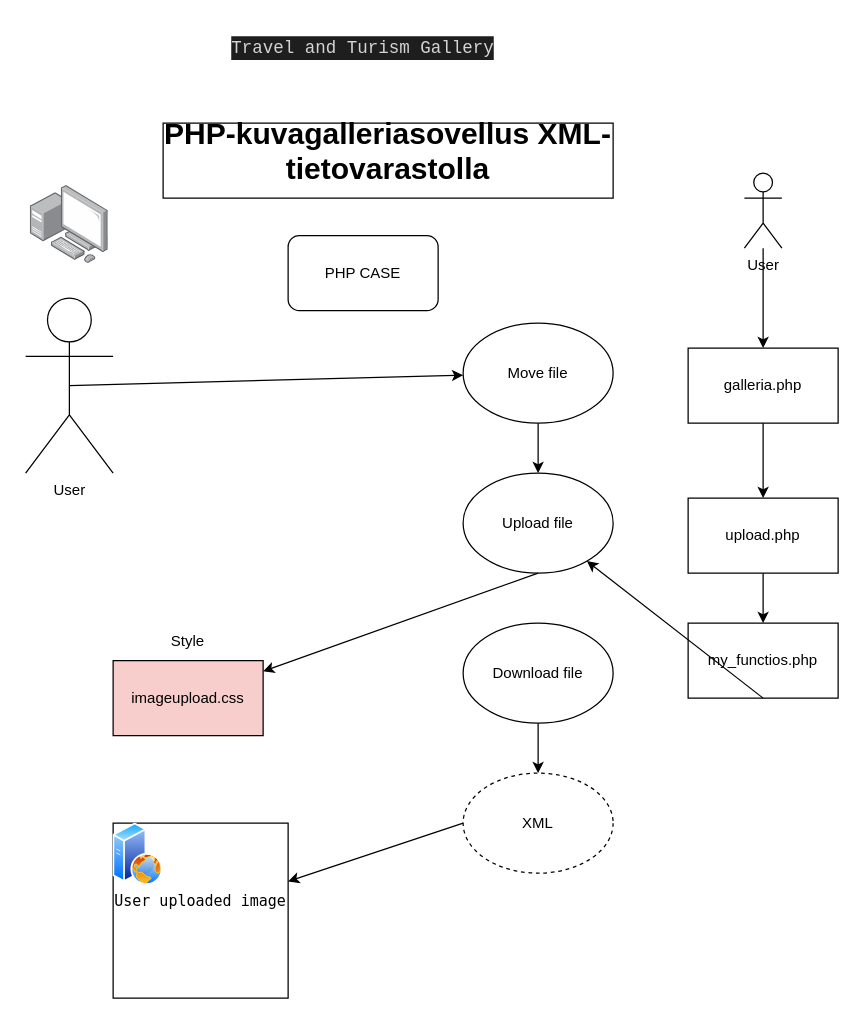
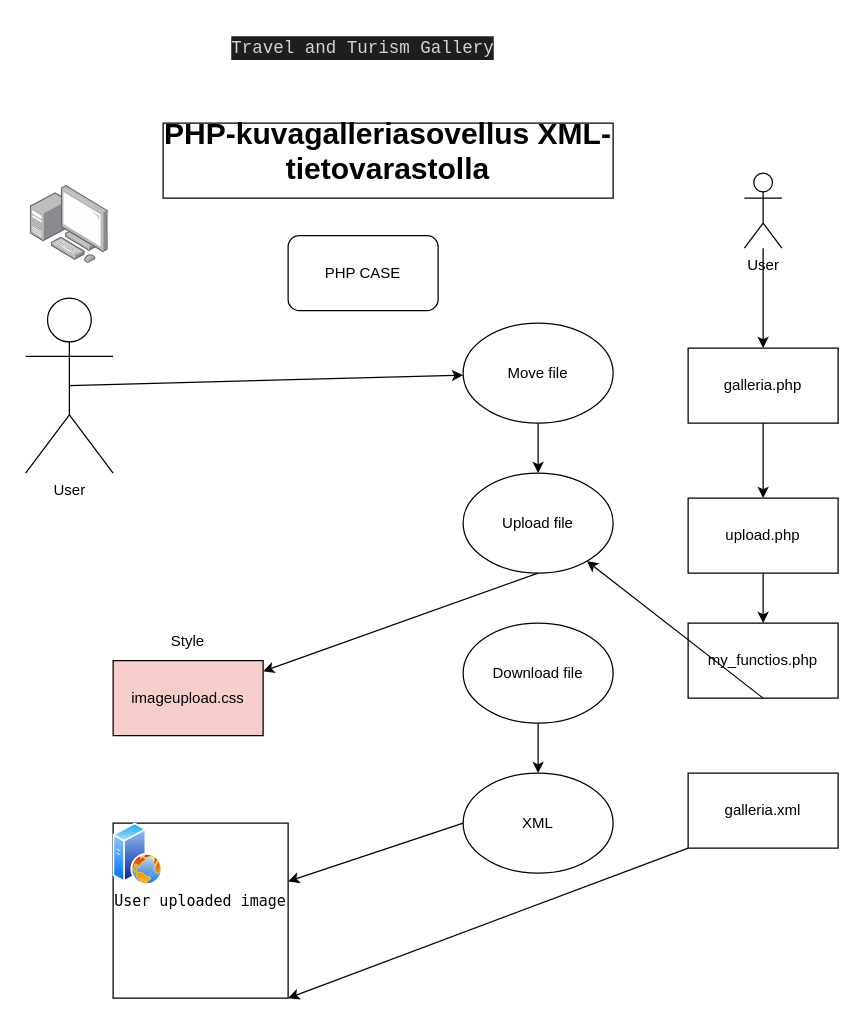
node "galleria.xml": added
node "XML": style dashed -> solid
edge "galleria.xml" -> "User uploaded image": added
